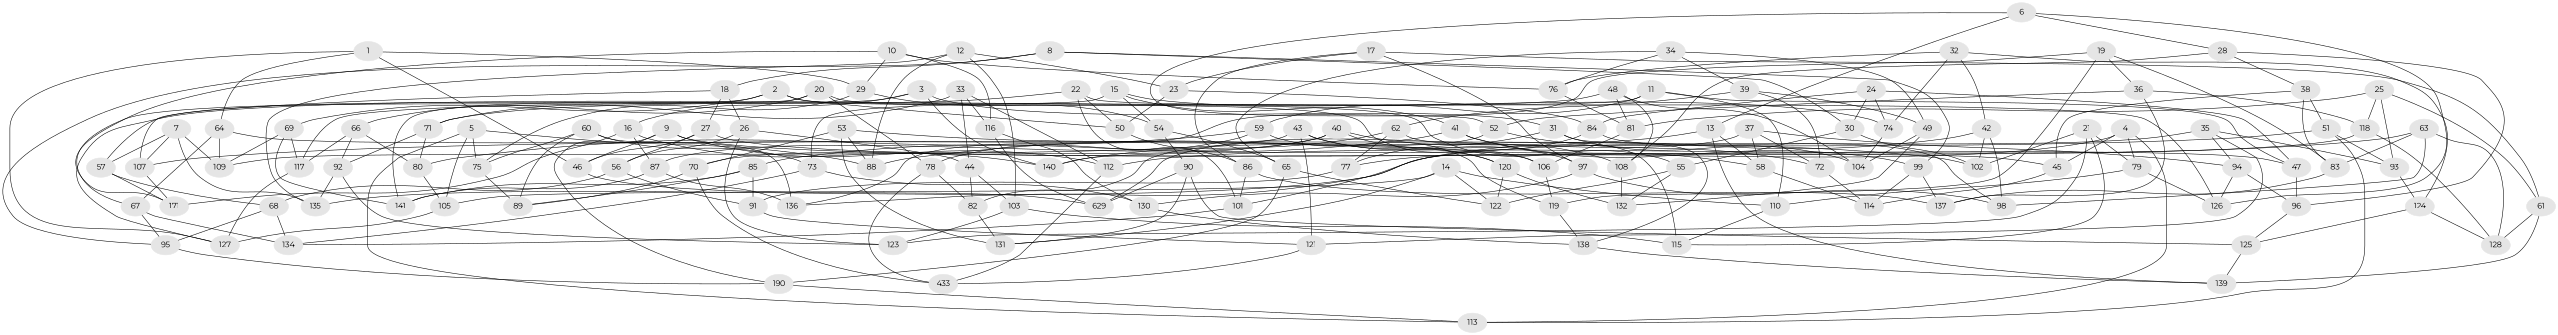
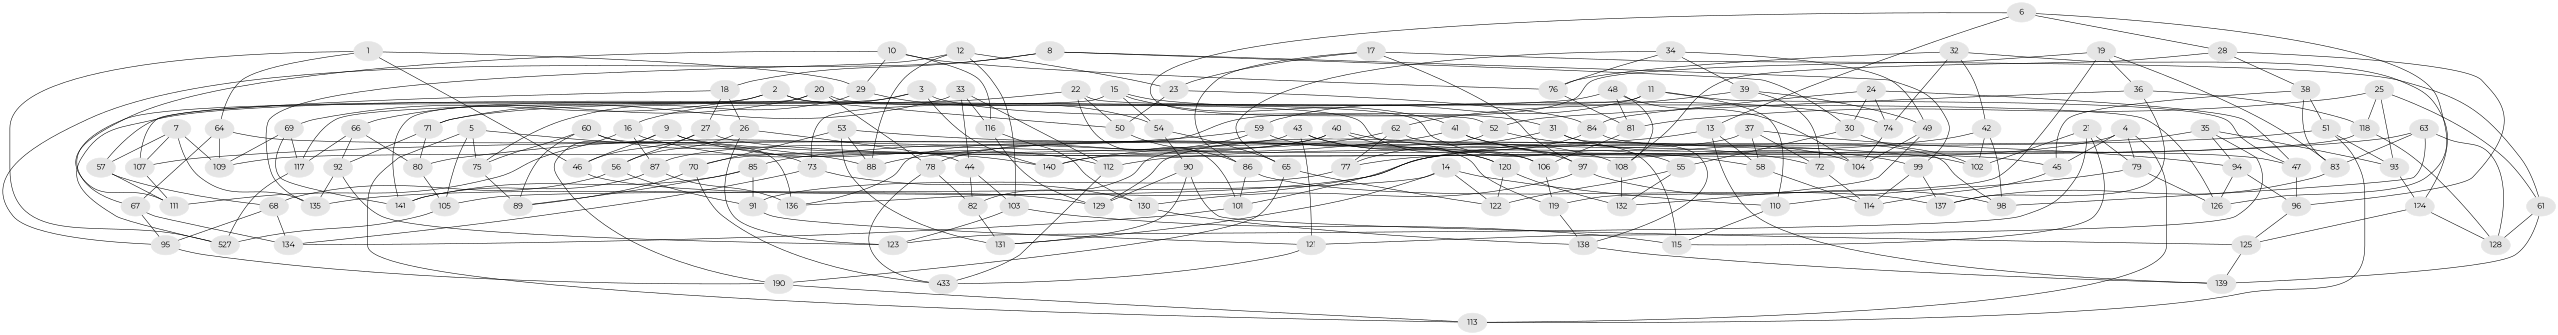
node "171": label "171" -> "111"
node "629": label "629" -> "129"
node "127": label "127" -> "527"
